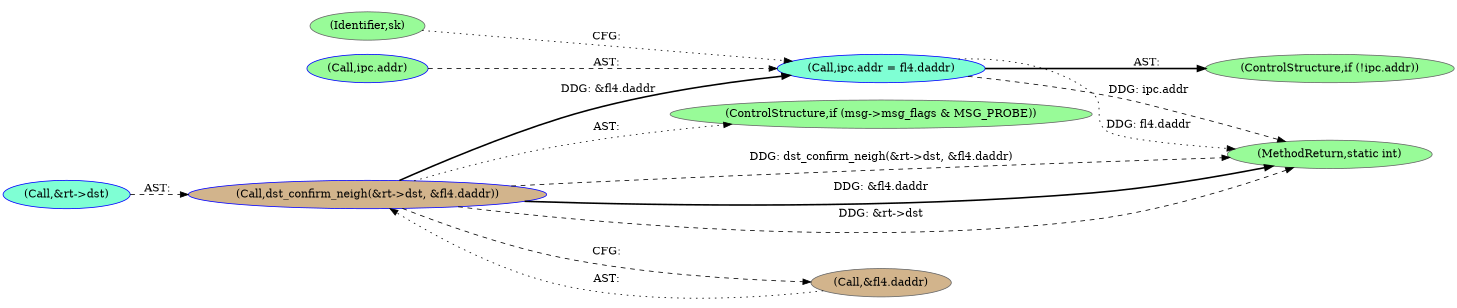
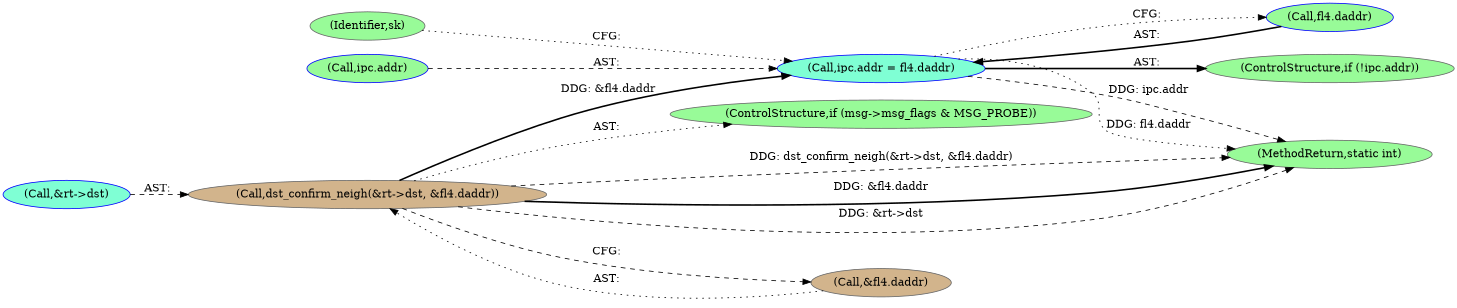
node "(Call,fl4.daddr)": added
node "(Call,dst_confirm_neigh(&rt->dst, &fl4.daddr))": color blue -> gray40
